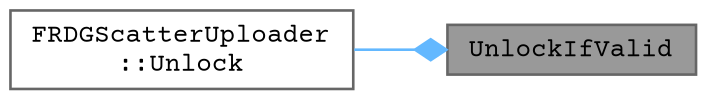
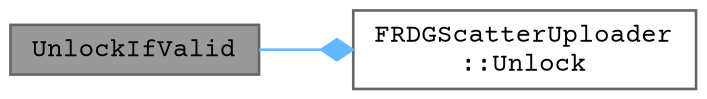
edge "FRDGScatterUploader ::Unlock" -> "UnlockIfValid": reversed
